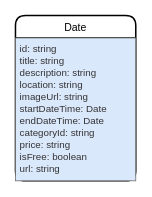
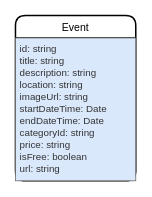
node "Date": label "Date" -> "Event"
